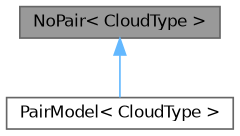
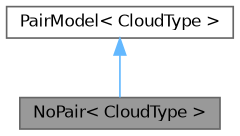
edge "PairModel< CloudType >" -> "NoPair< CloudType >": reversed
